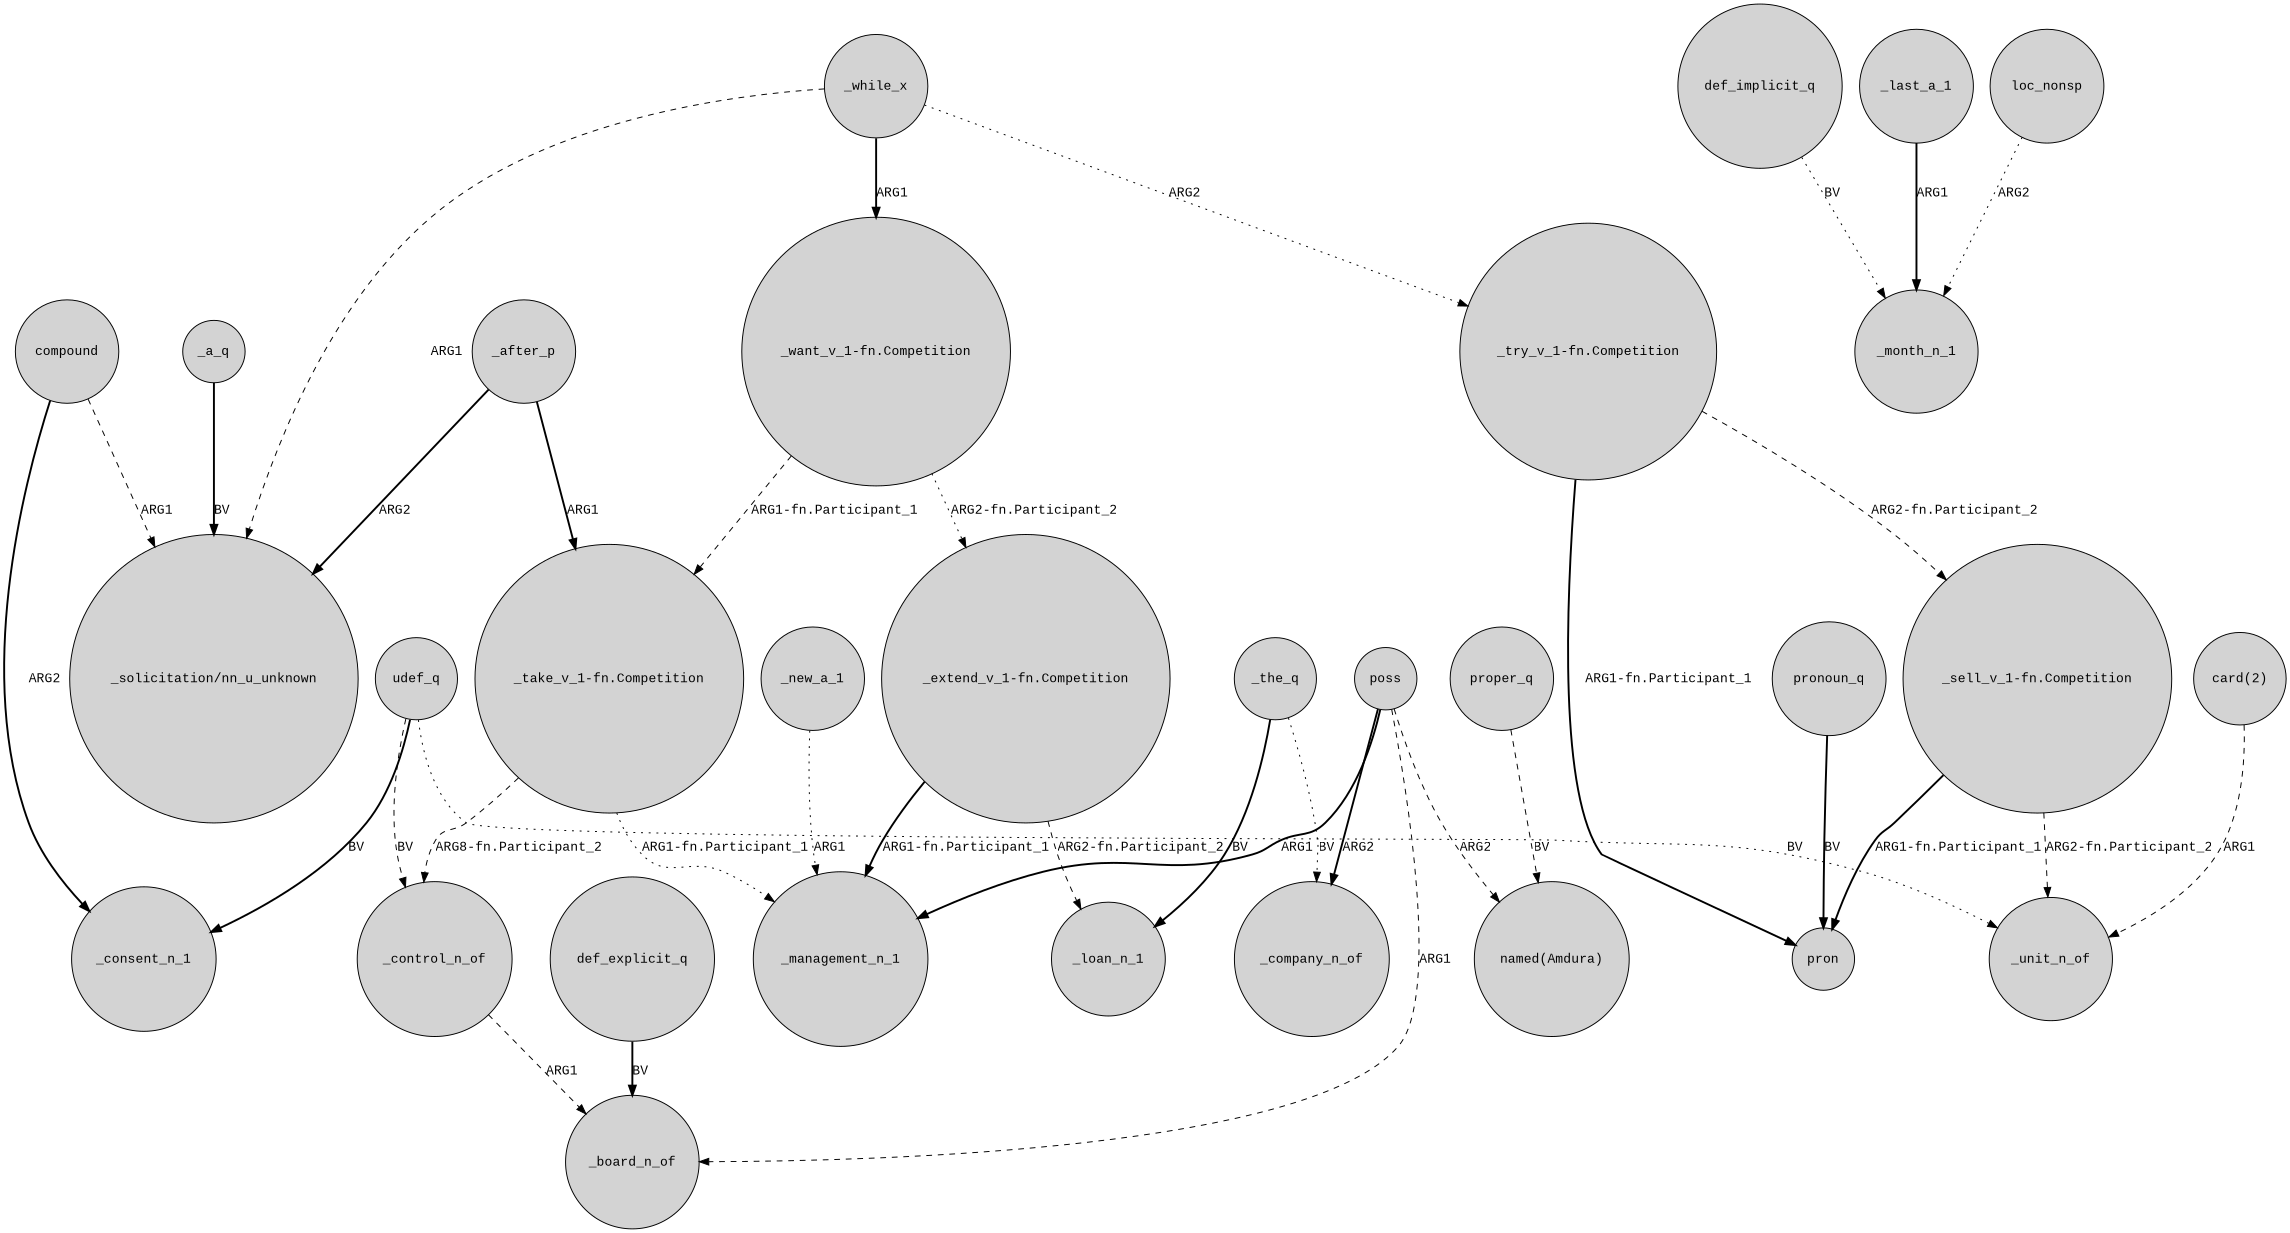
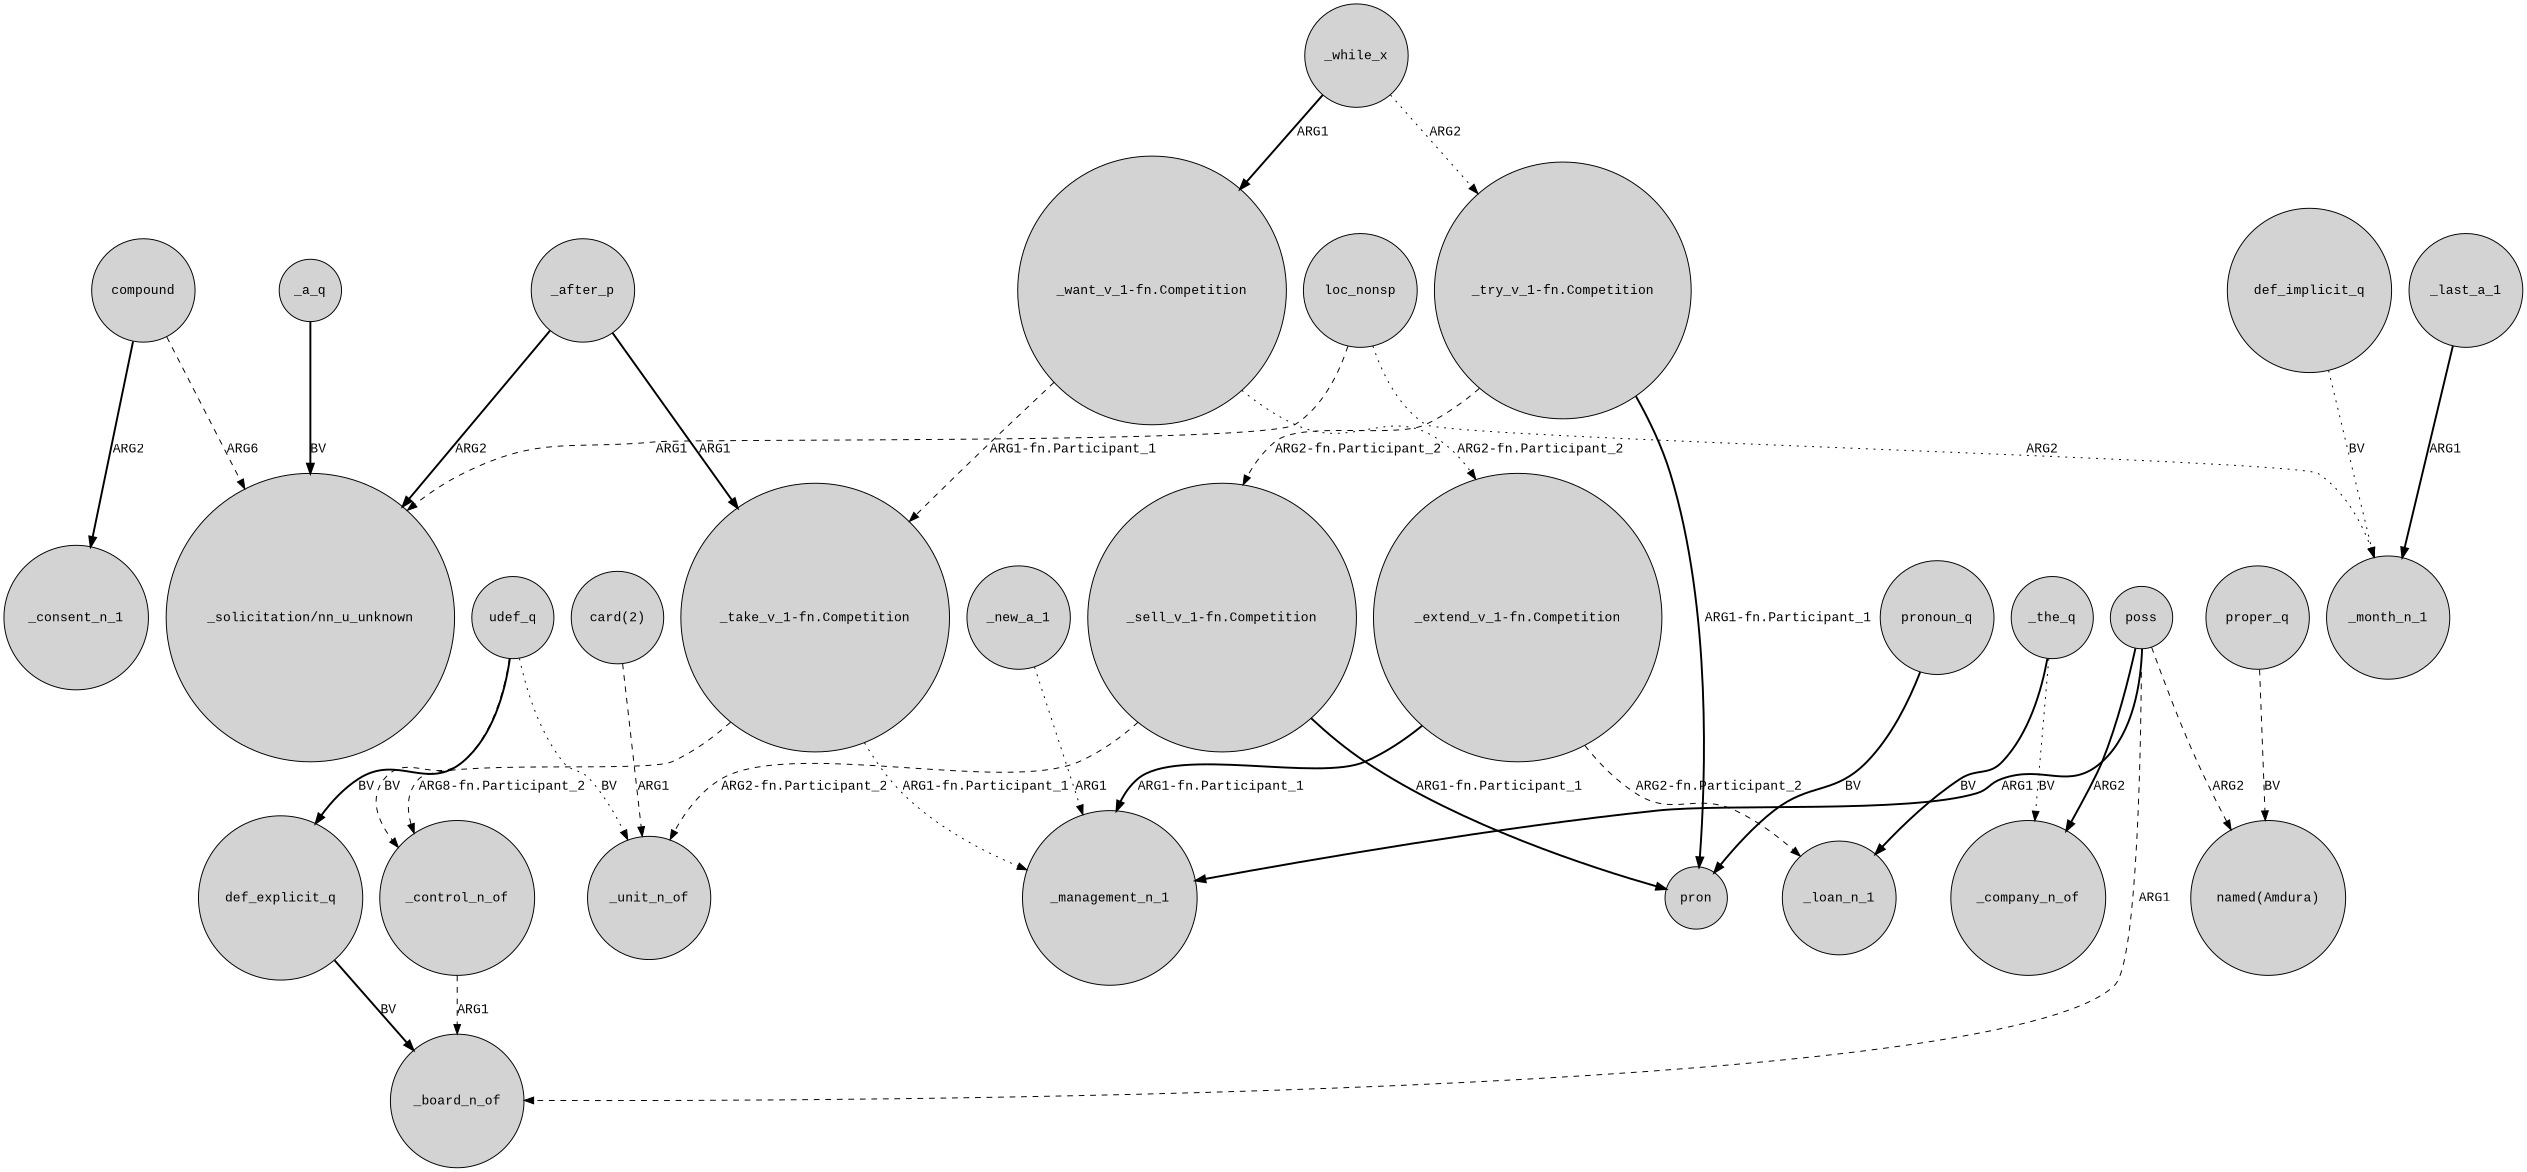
edge "_while_x" -> "_solicitation/nn_u_unknown": now "loc_nonsp" -> "_solicitation/nn_u_unknown"
edge "compound" -> "_solicitation/nn_u_unknown": label "ARG1" -> "ARG6"
edge "udef_q" -> "_consent_n_1": now "udef_q" -> "def_explicit_q"
